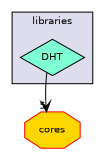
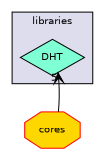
edge "DHT" -> "cores": reversed
